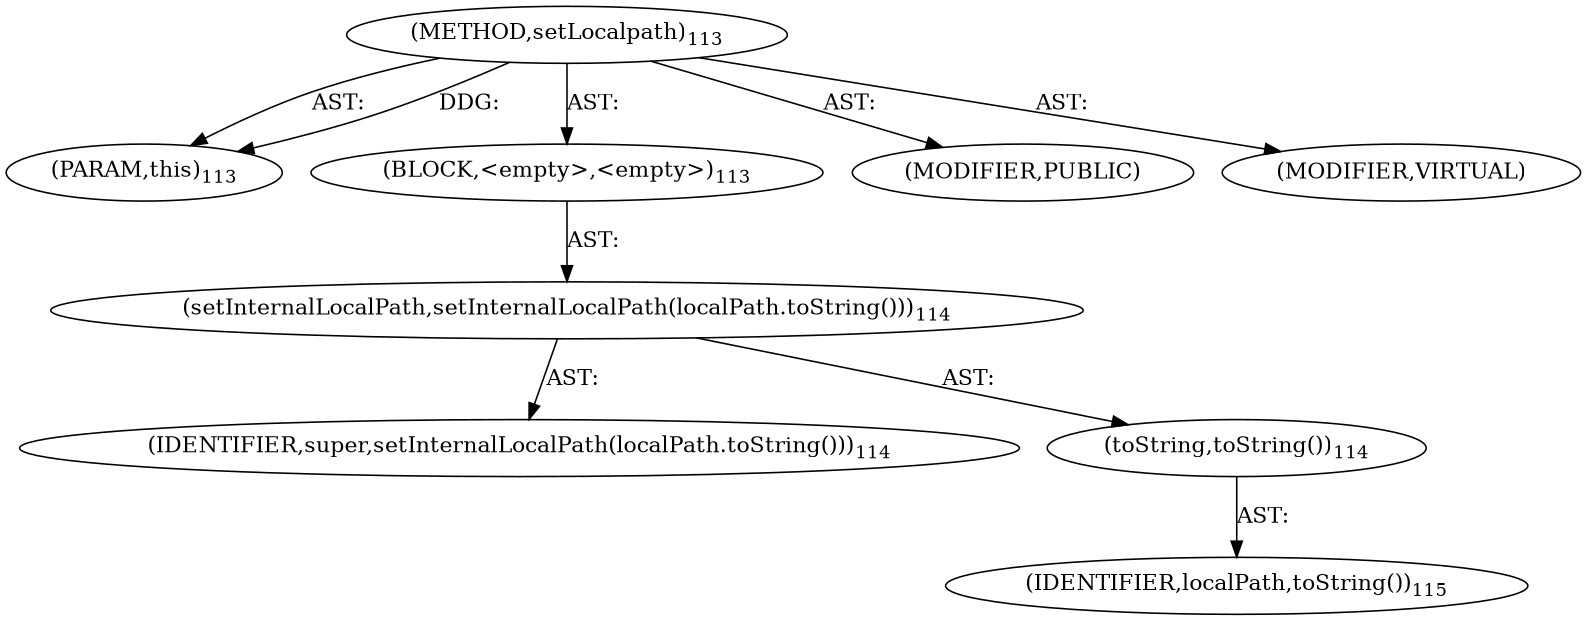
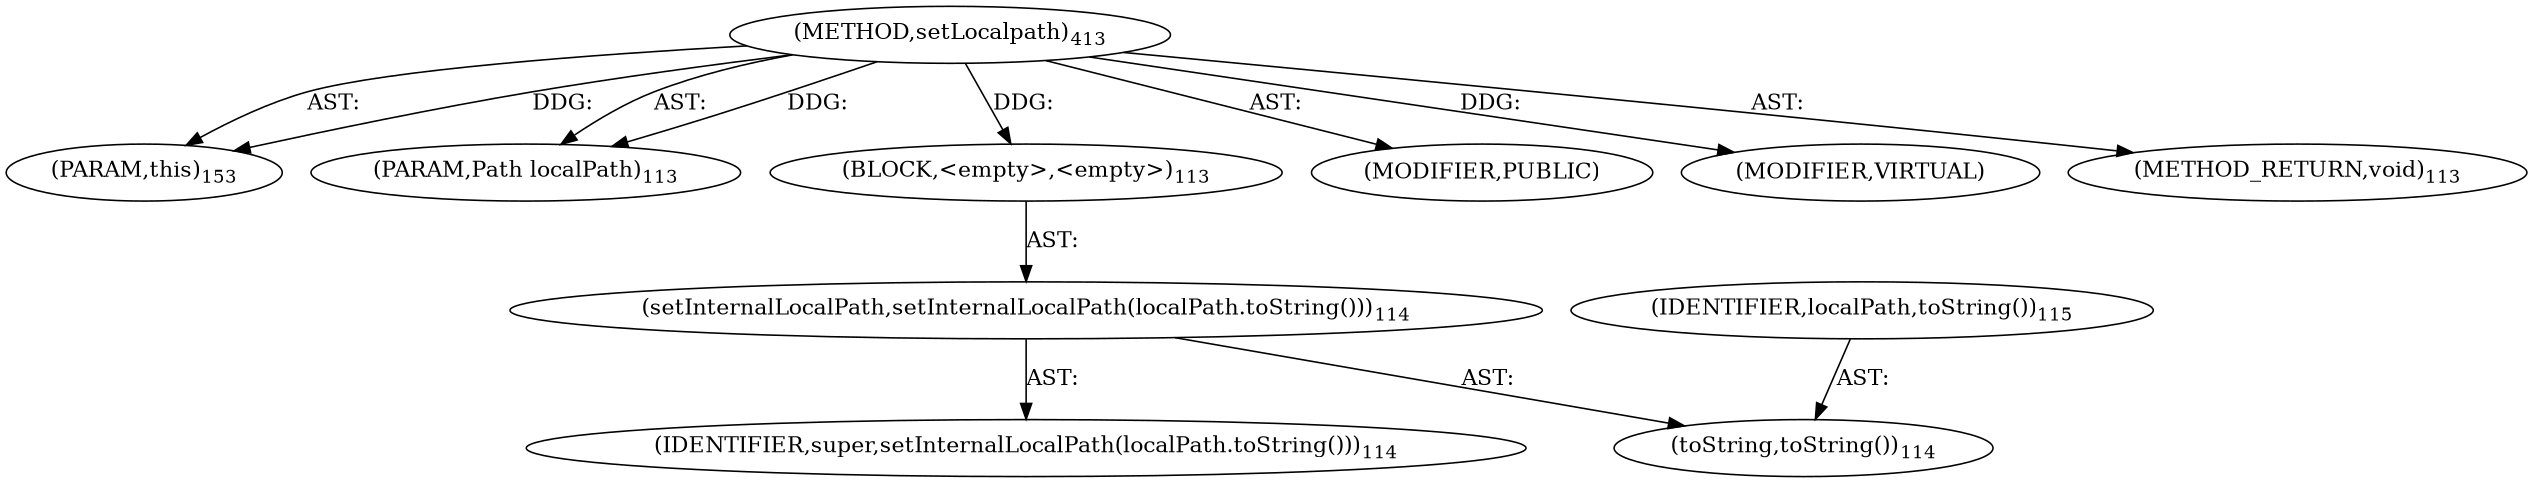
node "(METHOD,setLocalpath)": text "113" -> "413"
edge "(METHOD,setLocalpath)" -> "(BLOCK,<empty>,<empty>)": label "AST: " -> "DDG: "
edge "(METHOD,setLocalpath)" -> "(MODIFIER,VIRTUAL)": label "AST: " -> "DDG: "
node "(PARAM,this)": text "113" -> "153"
node "(PARAM,Path localPath)": added
node "(METHOD_RETURN,void)": added
edge "(toString,toString())" -> "(IDENTIFIER,localPath,toString())": reversed
